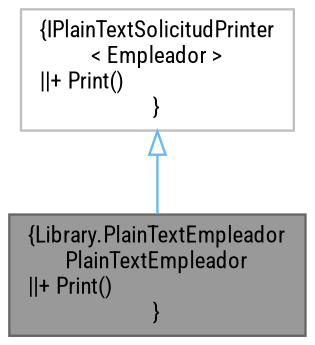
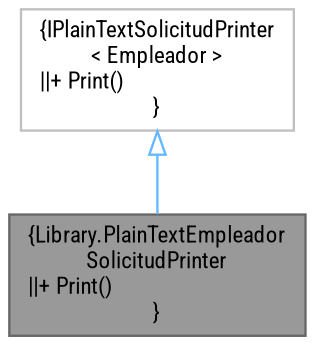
node "{Library.PlainTextEmpleador PlainTextEmpleador ||+ Print() }": label "{Library.PlainTextEmpleador PlainTextEmpleador ||+ Print() }" -> "{Library.PlainTextEmpleador SolicitudPrinter ||+ Print() }"
